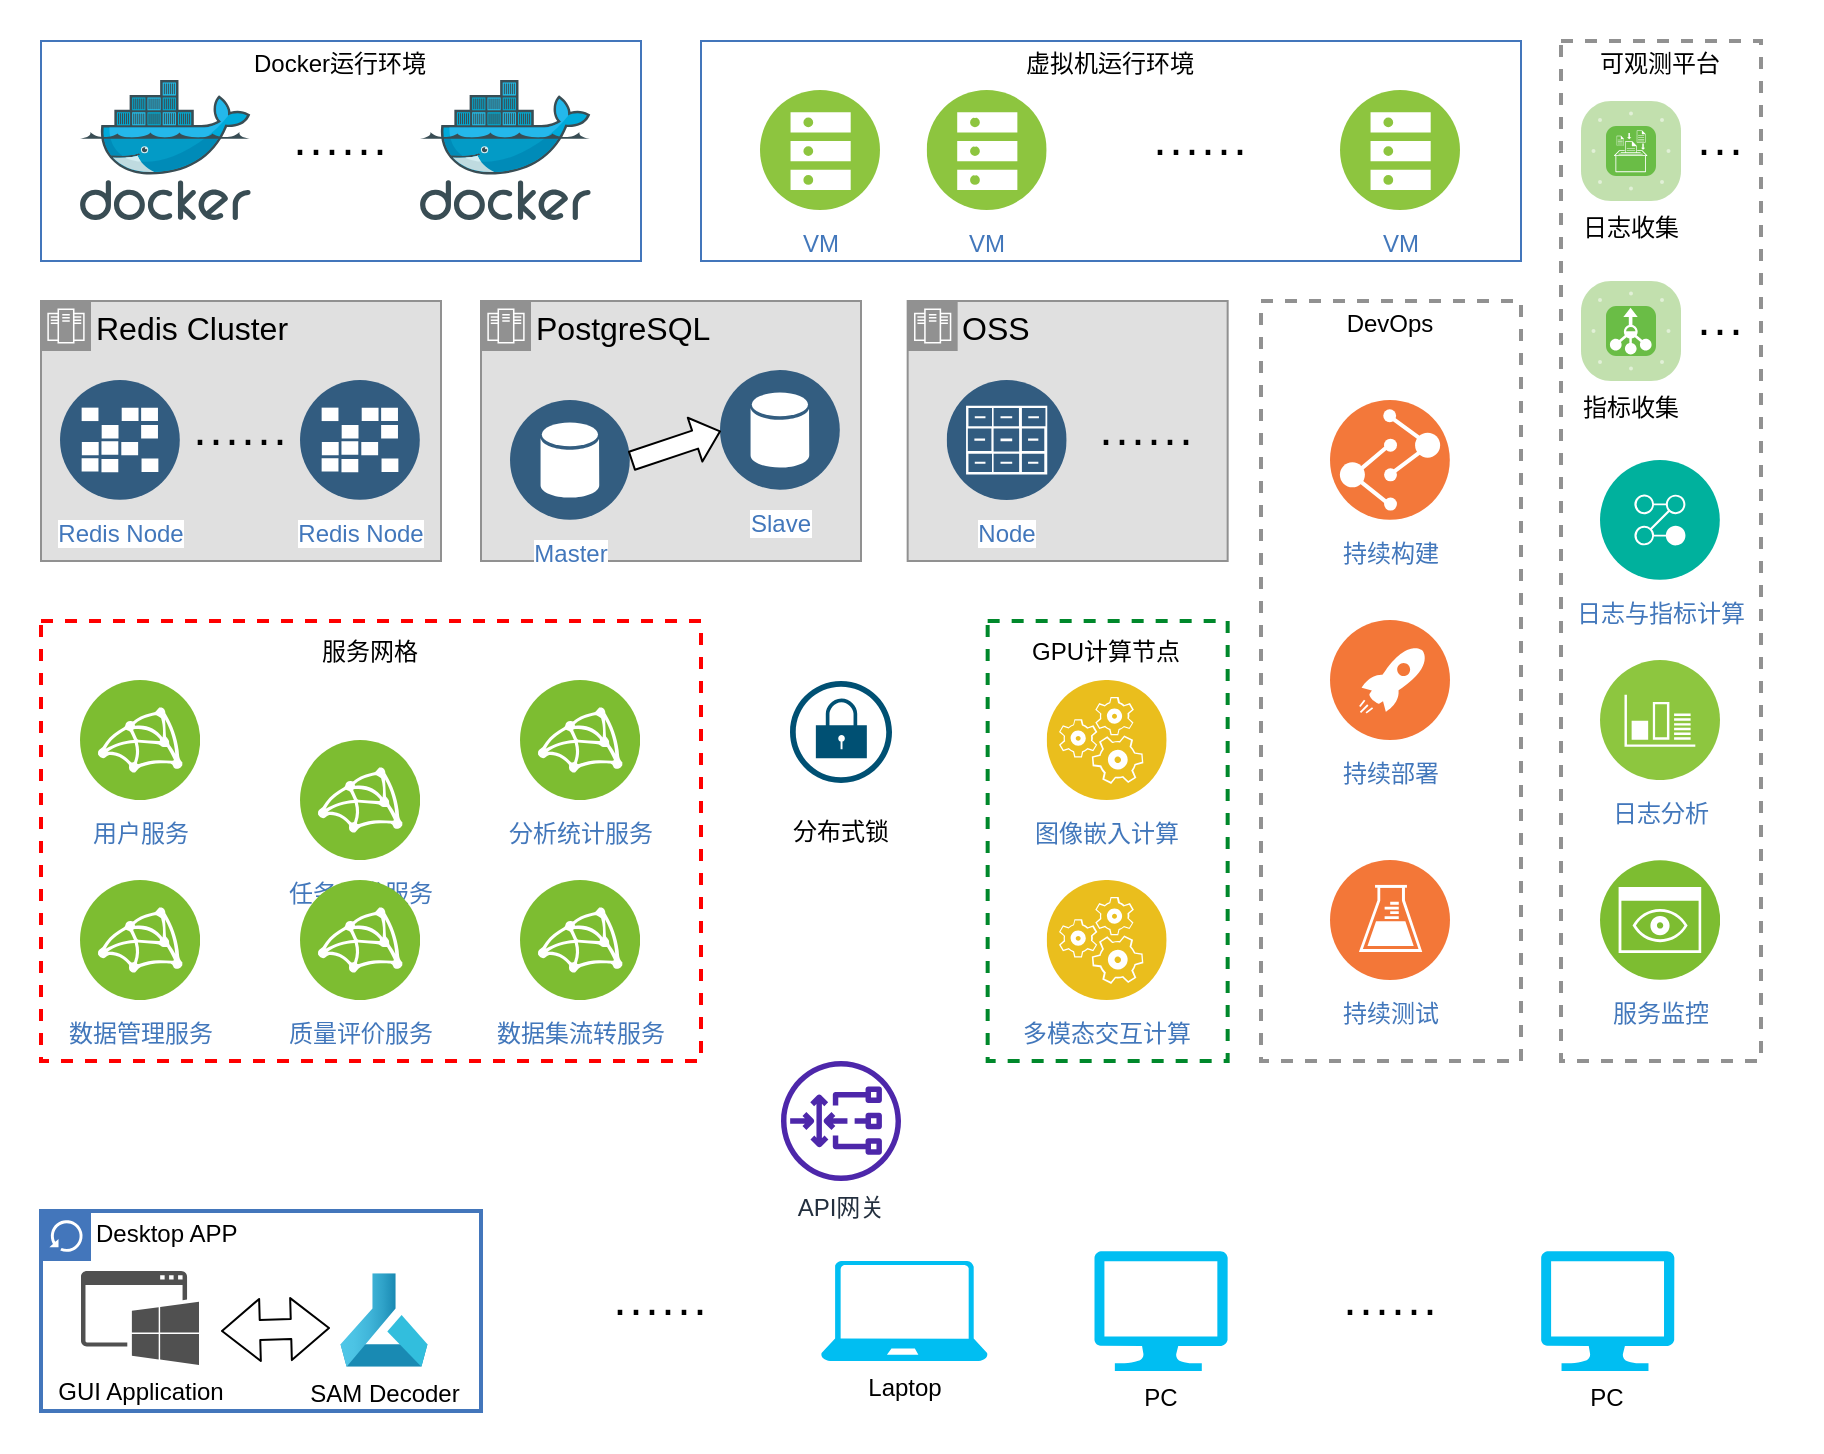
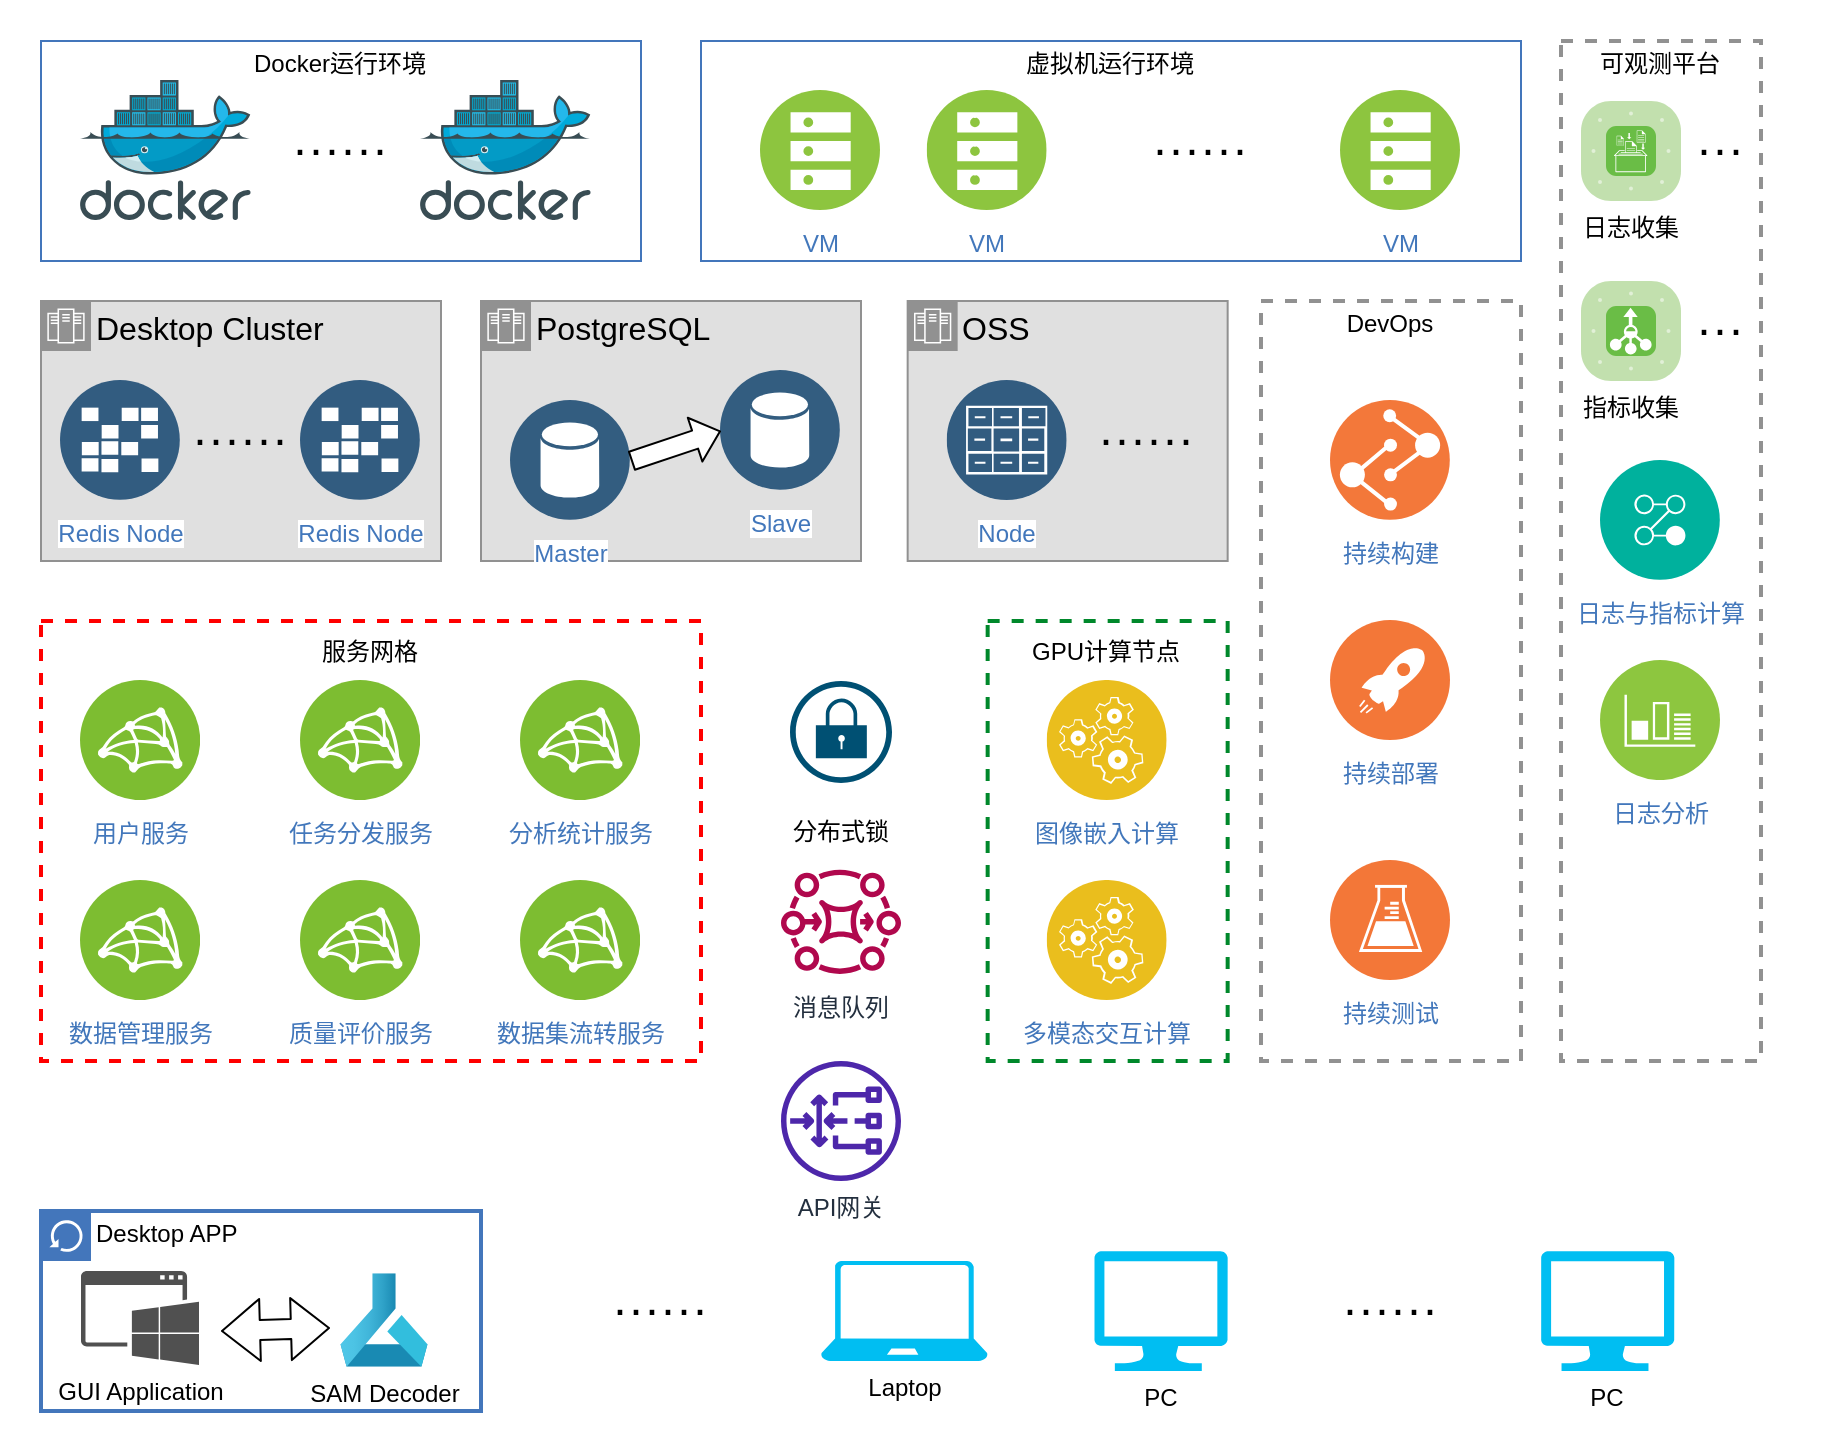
node "Redis Cluster": label "Redis Cluster" -> "Desktop Cluster"
node "任务分发服务": moved (361, 801) -> (361, 741)
node "消息队列": added
node "服务监控": removed
